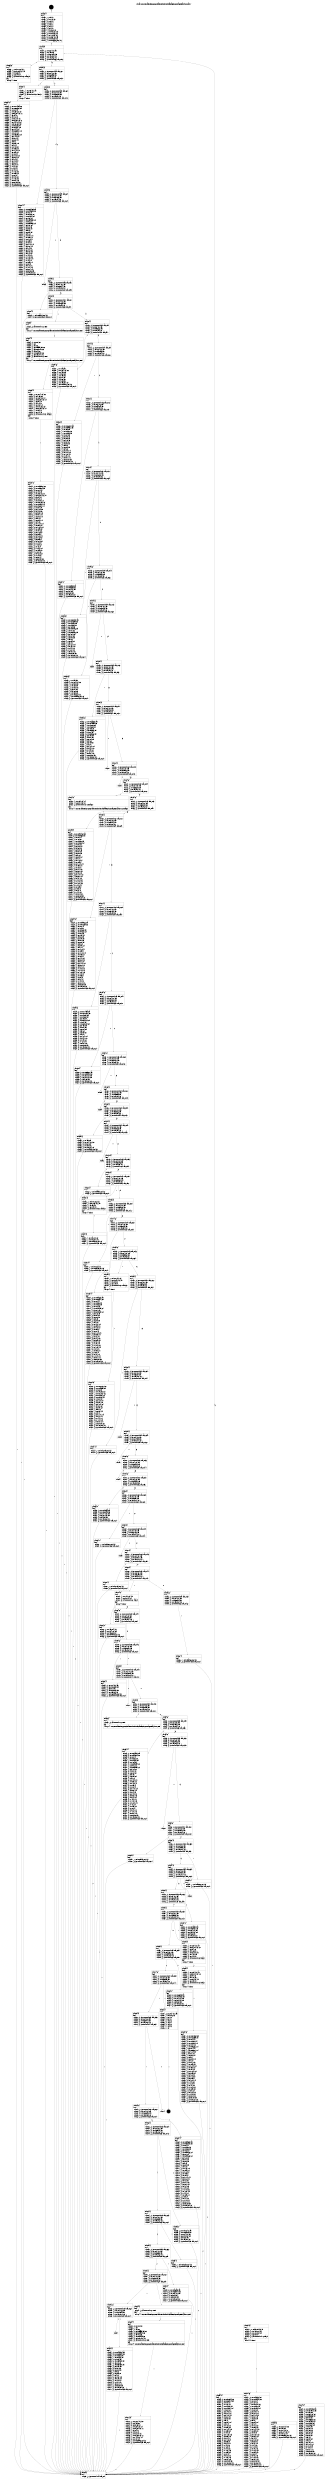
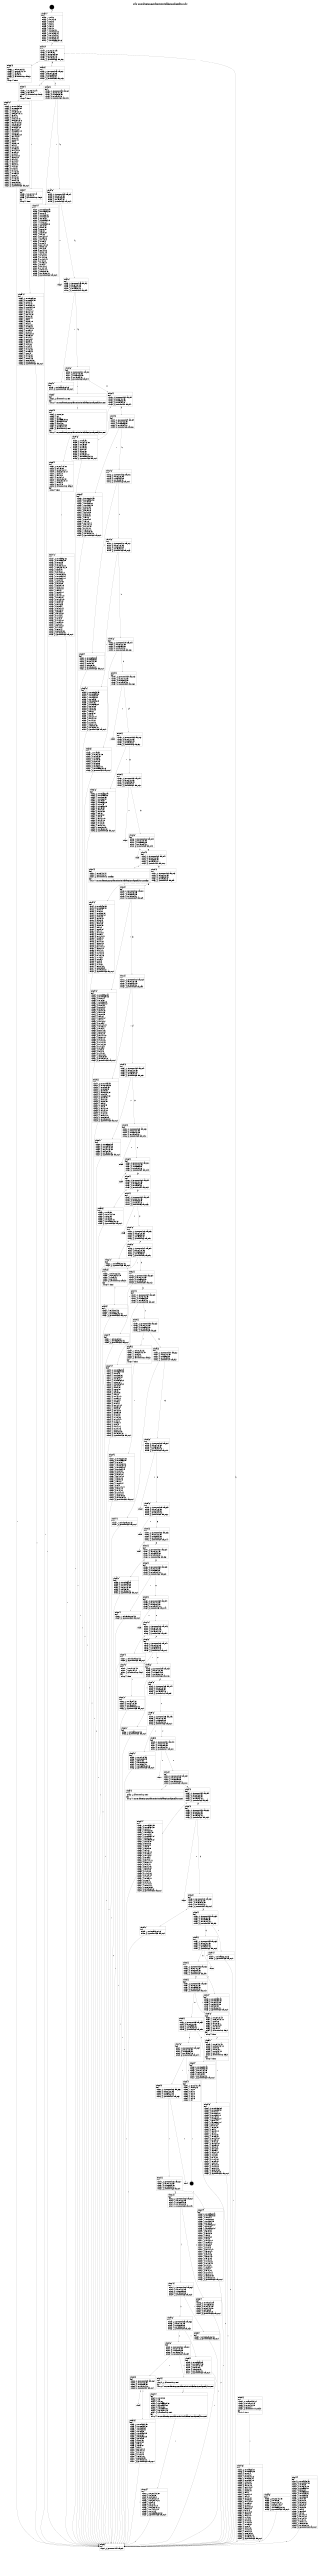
node "0x402dee [12]": added
edge "0x402219 [13]" -> "0x401ec4 [28]": now "0x401ea8 [28]" -> "0x401ec4 [28]"
